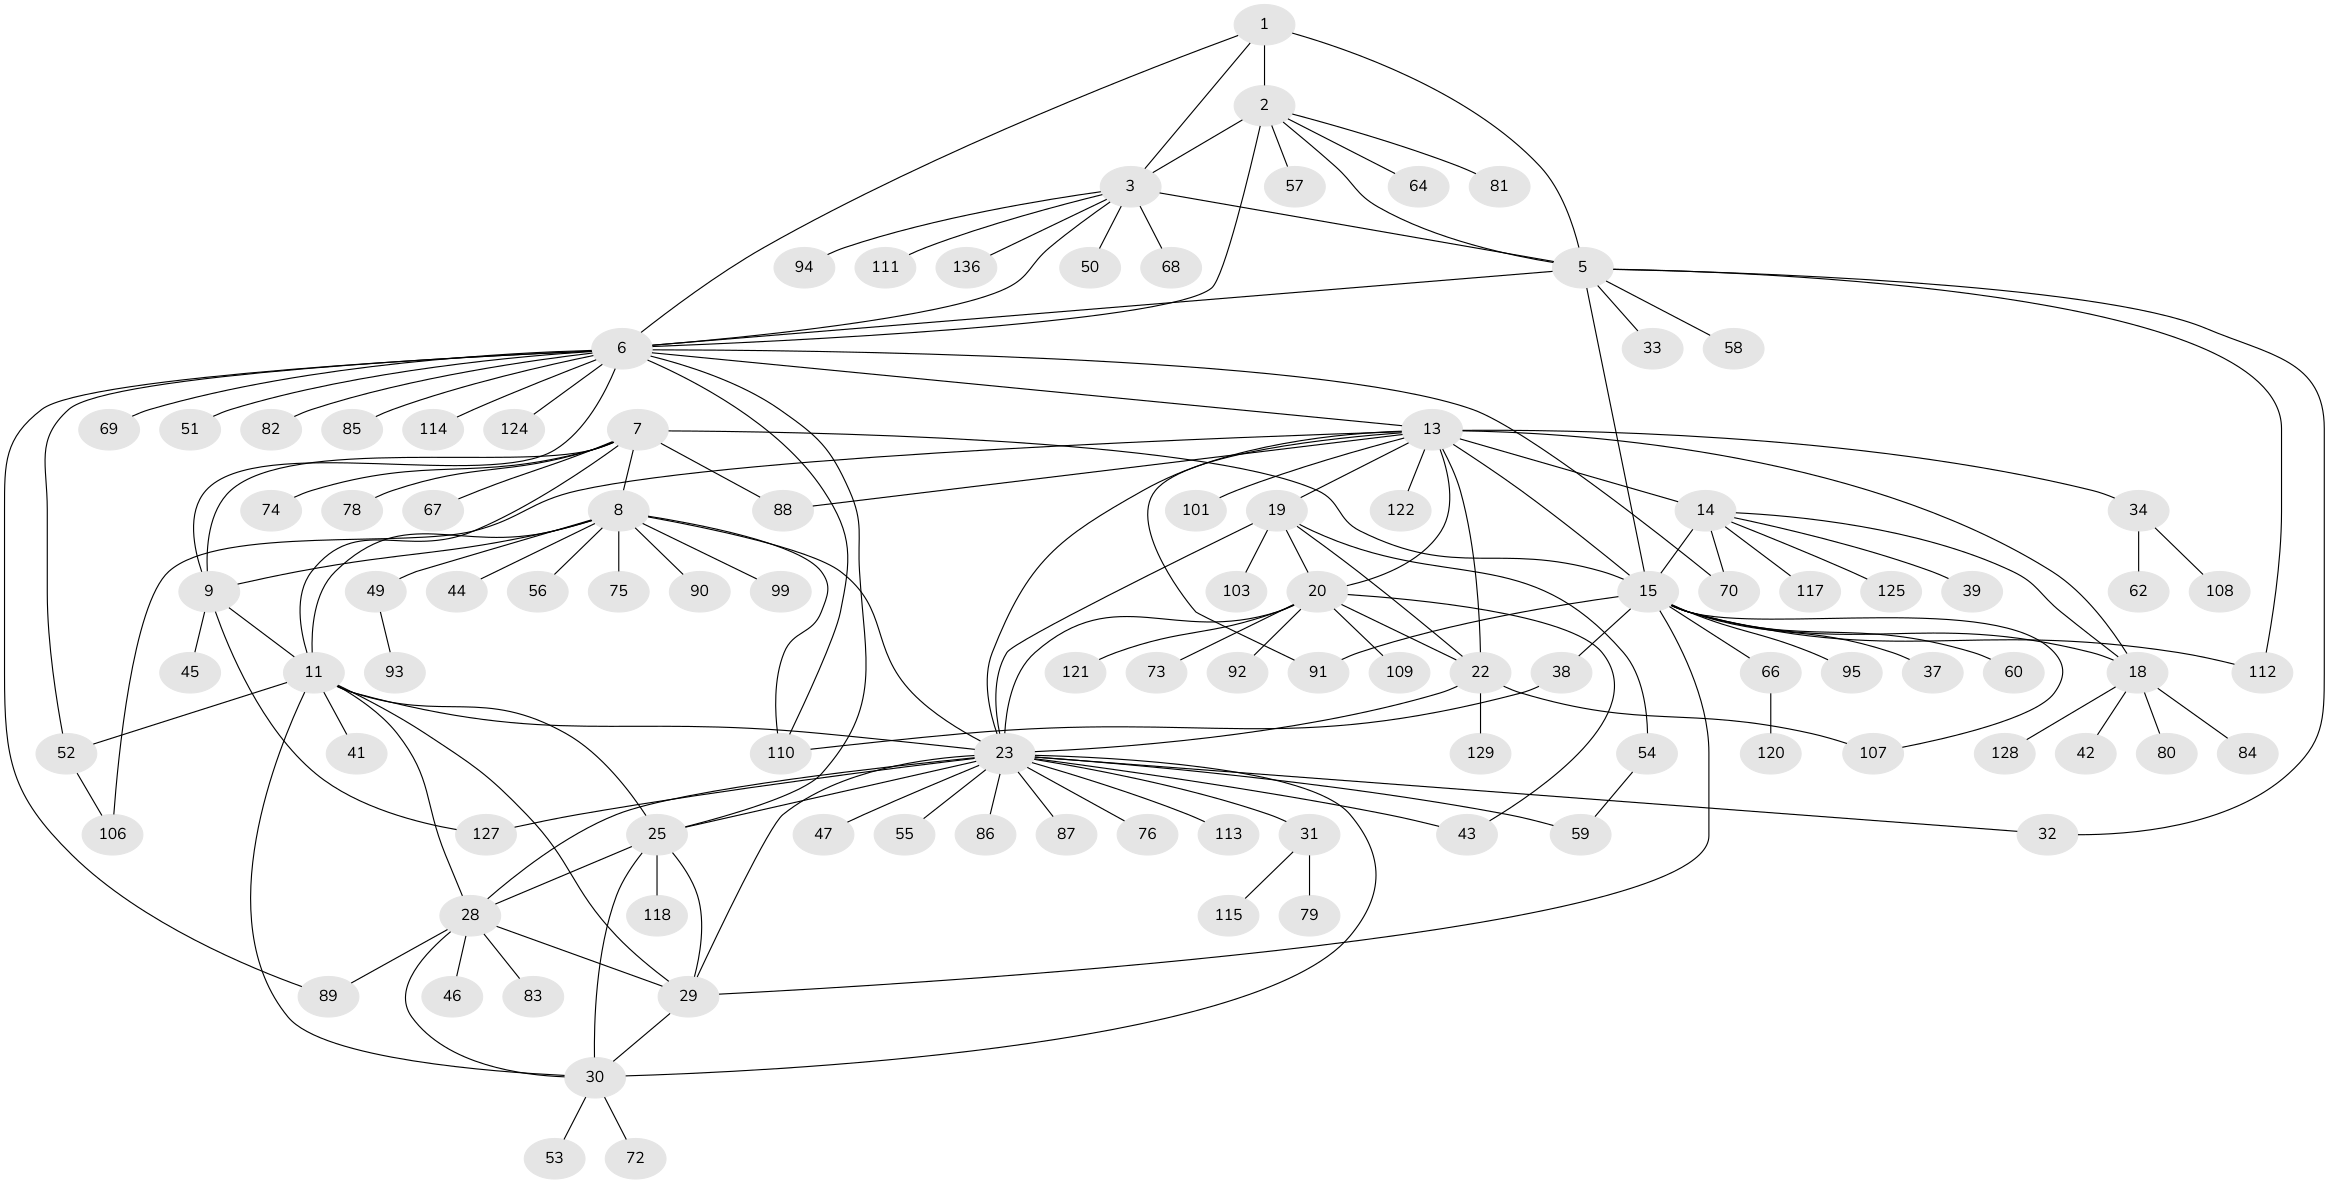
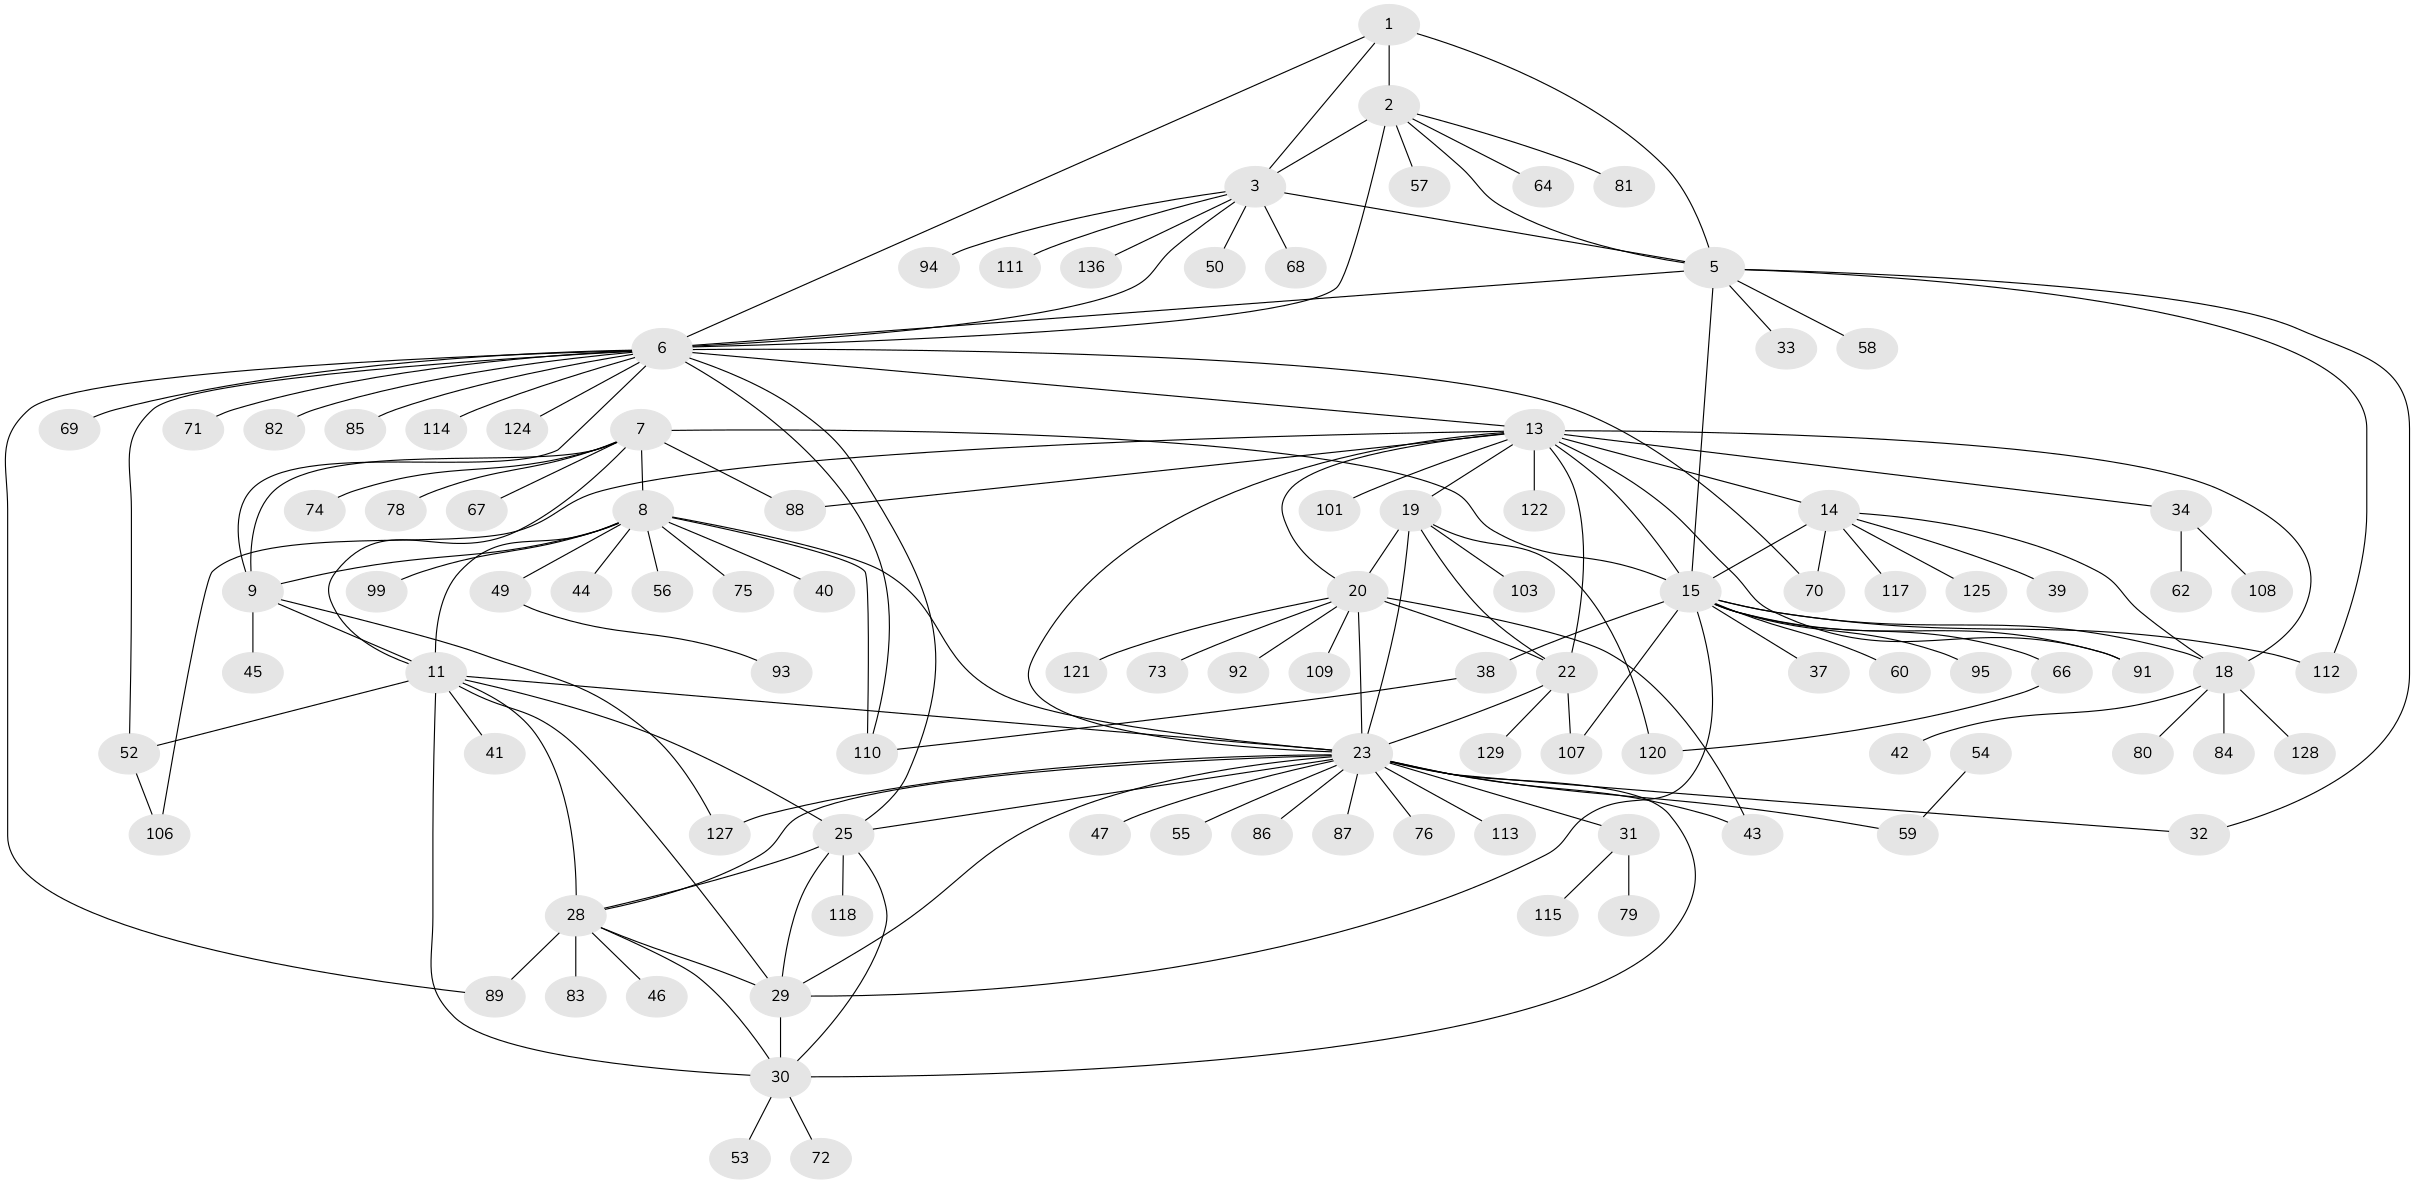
node "51": label "51" -> "71"
edge "19" -- "54": now "19" -- "120"
node "90": label "90" -> "40"
